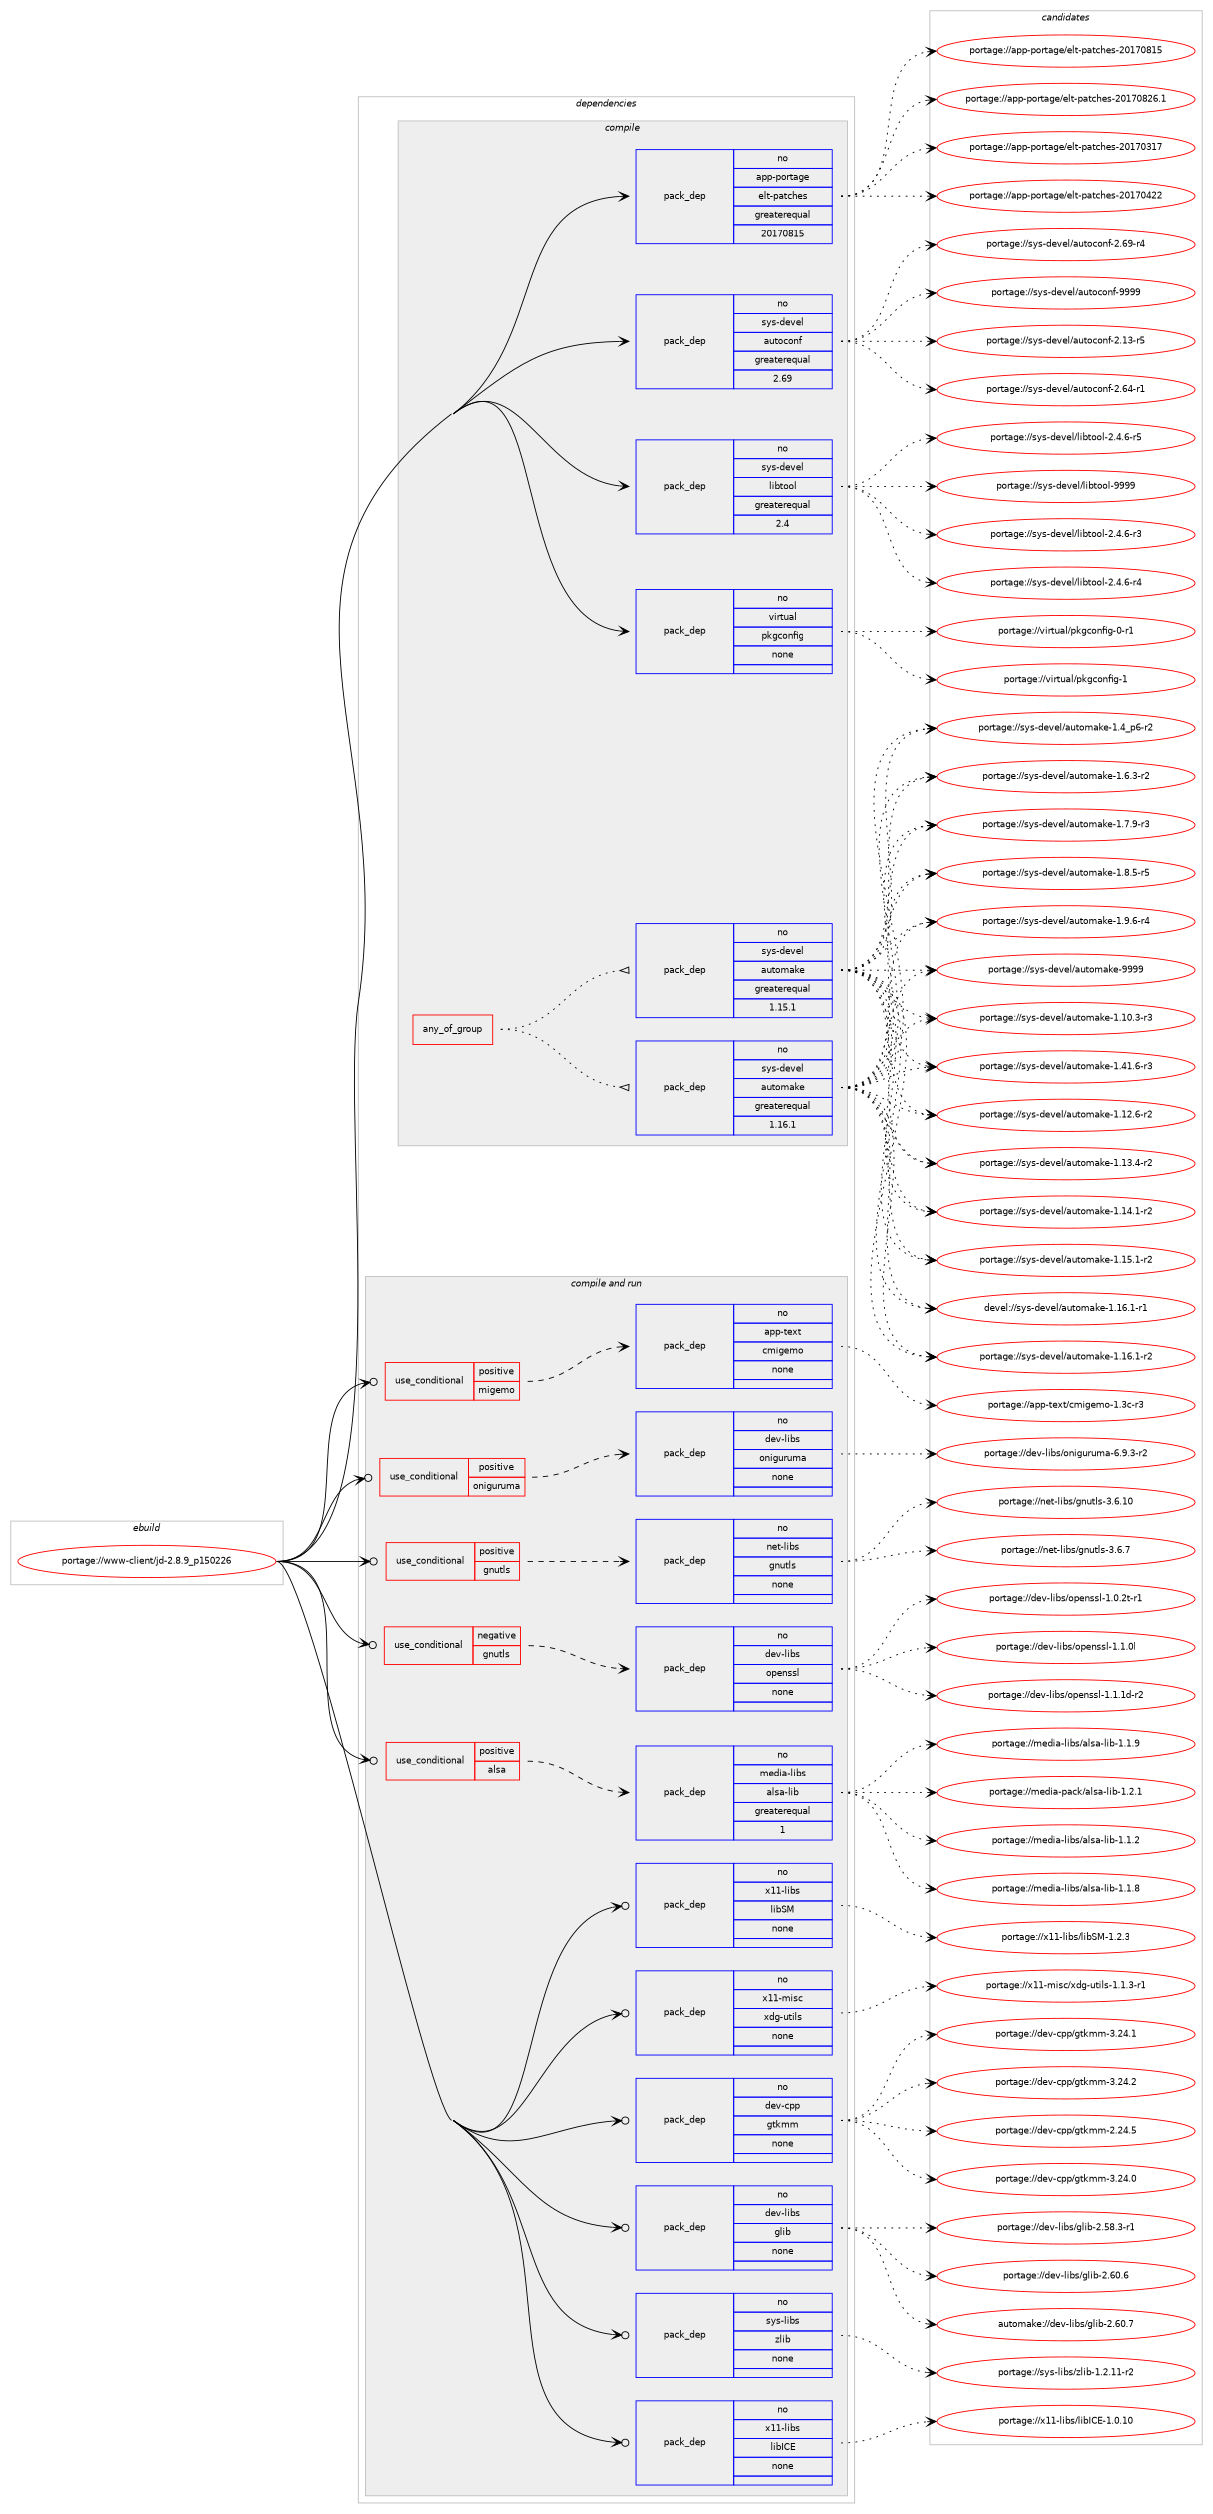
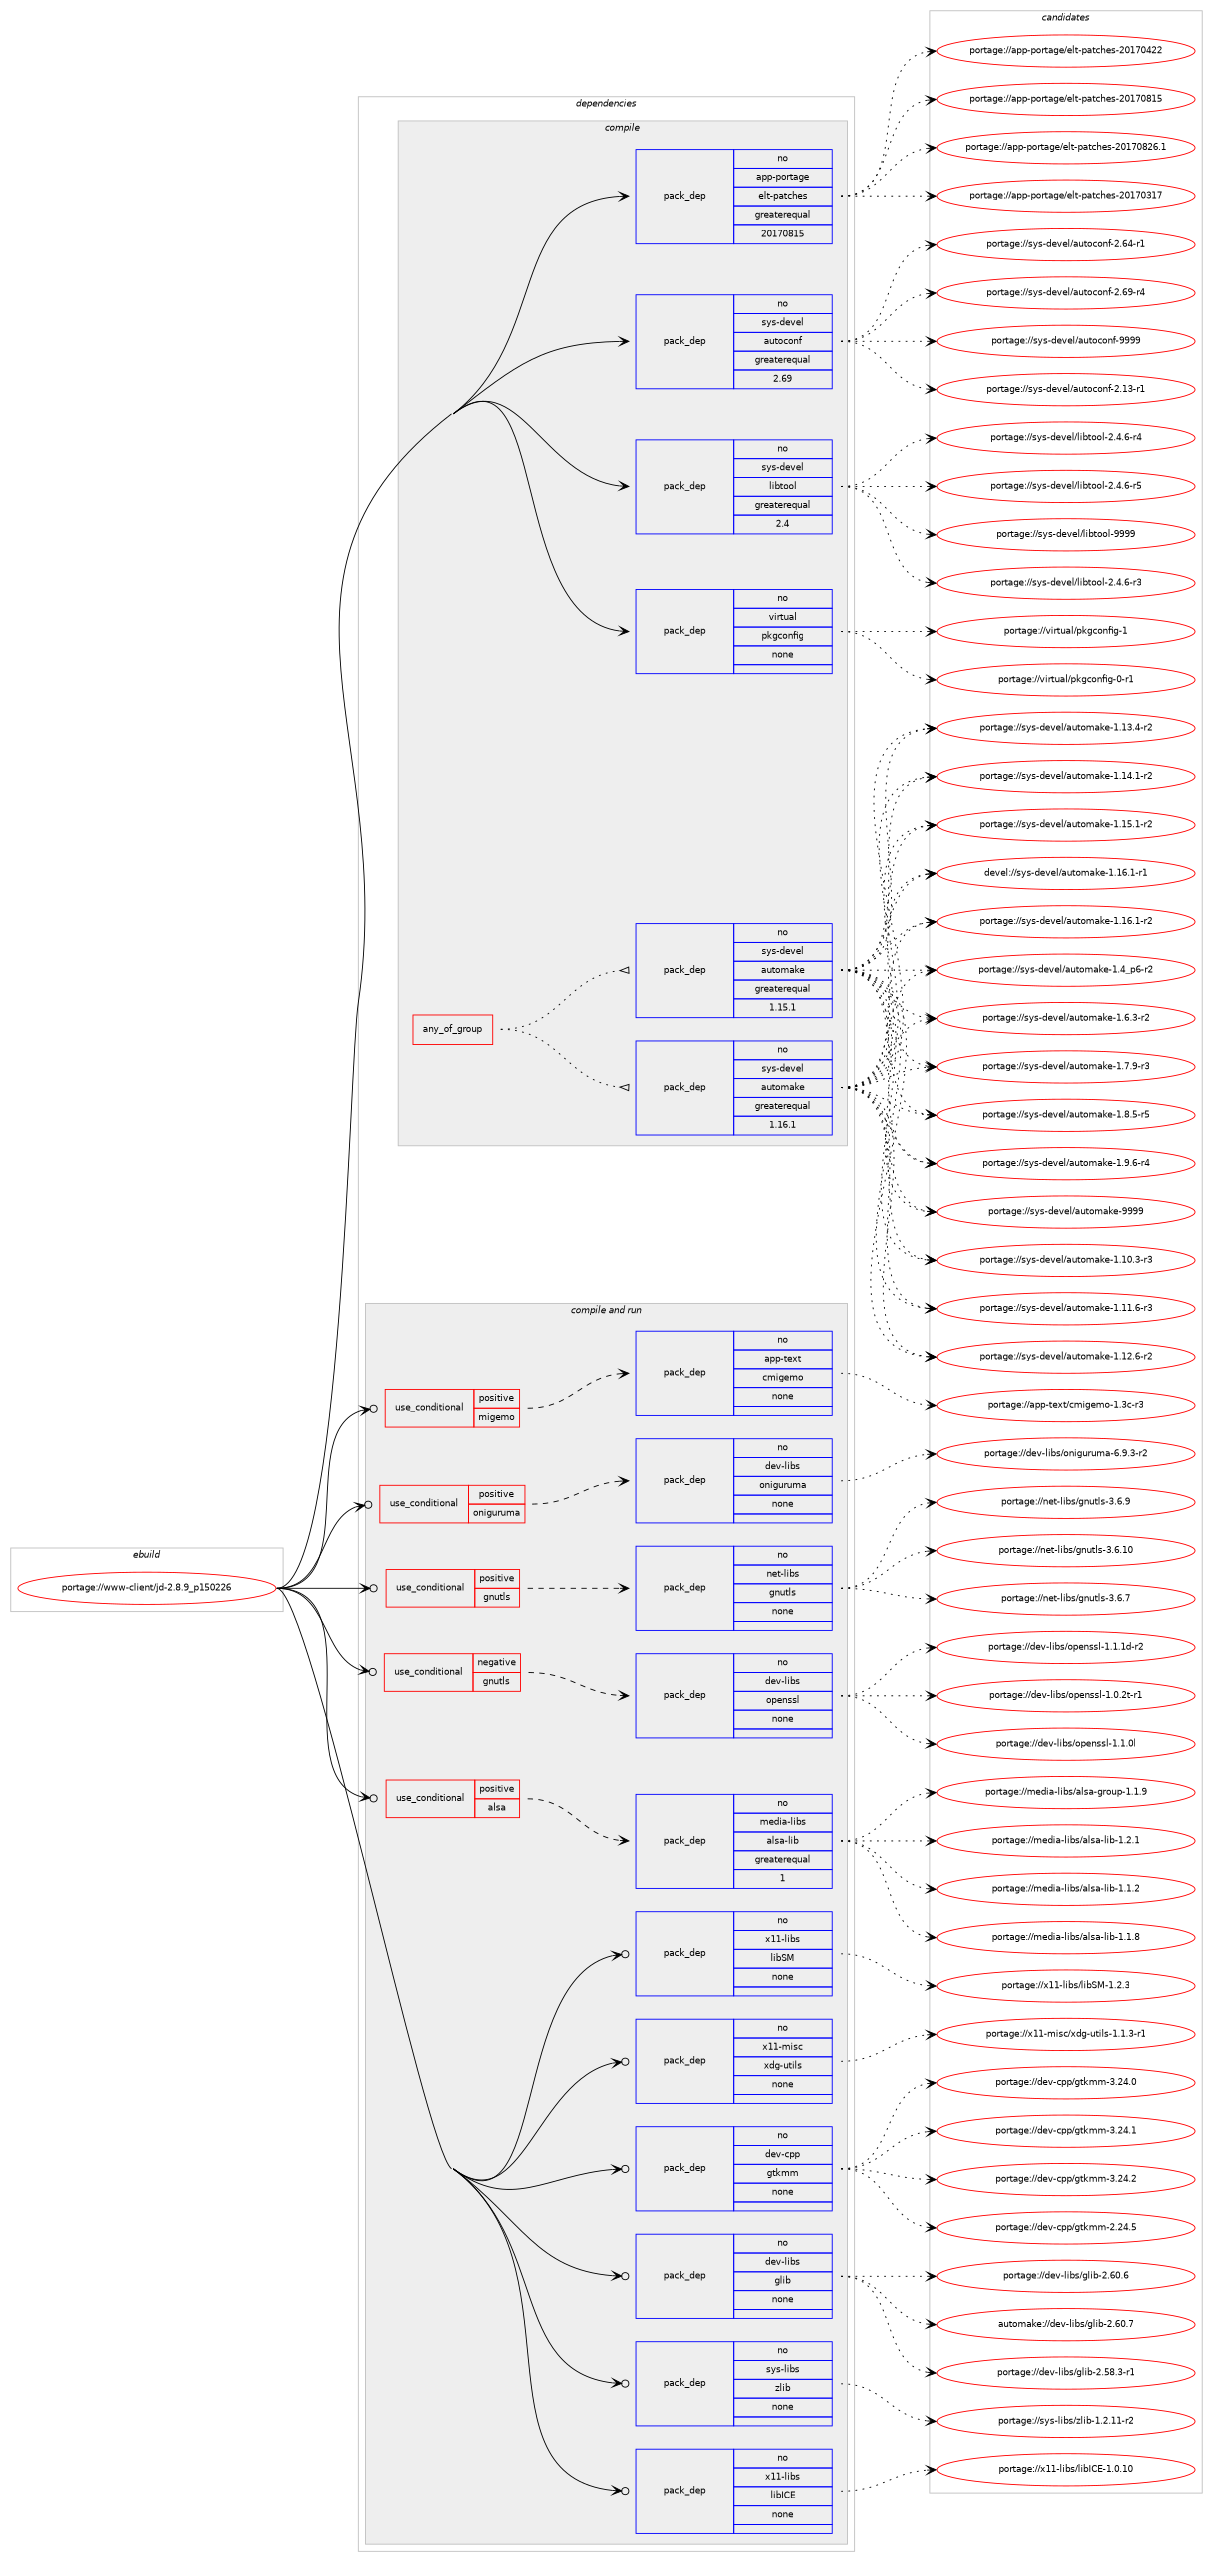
node "portage://sys-devel/autoconf-2.13-r5": label "portage://sys-devel/autoconf-2.13-r5" -> "portage://sys-devel/autoconf-2.13-r1"
node "portage://sys-devel/automake-1.41.6-r3": label "portage://sys-devel/automake-1.41.6-r3" -> "portage://sys-devel/automake-1.11.6-r3"
node "portage://net-libs/gnutls-3.6.9": added
node "portage://media-libs/alsa-lib-1.1.9": label "portage://media-libs/alsa-lib-1.1.9" -> "portage://media-libs/alsa-group-1.1.9"
node "portage://media-pack/alsa-lib-1.2.1": label "portage://media-pack/alsa-lib-1.2.1" -> "portage://media-libs/alsa-lib-1.2.1"
